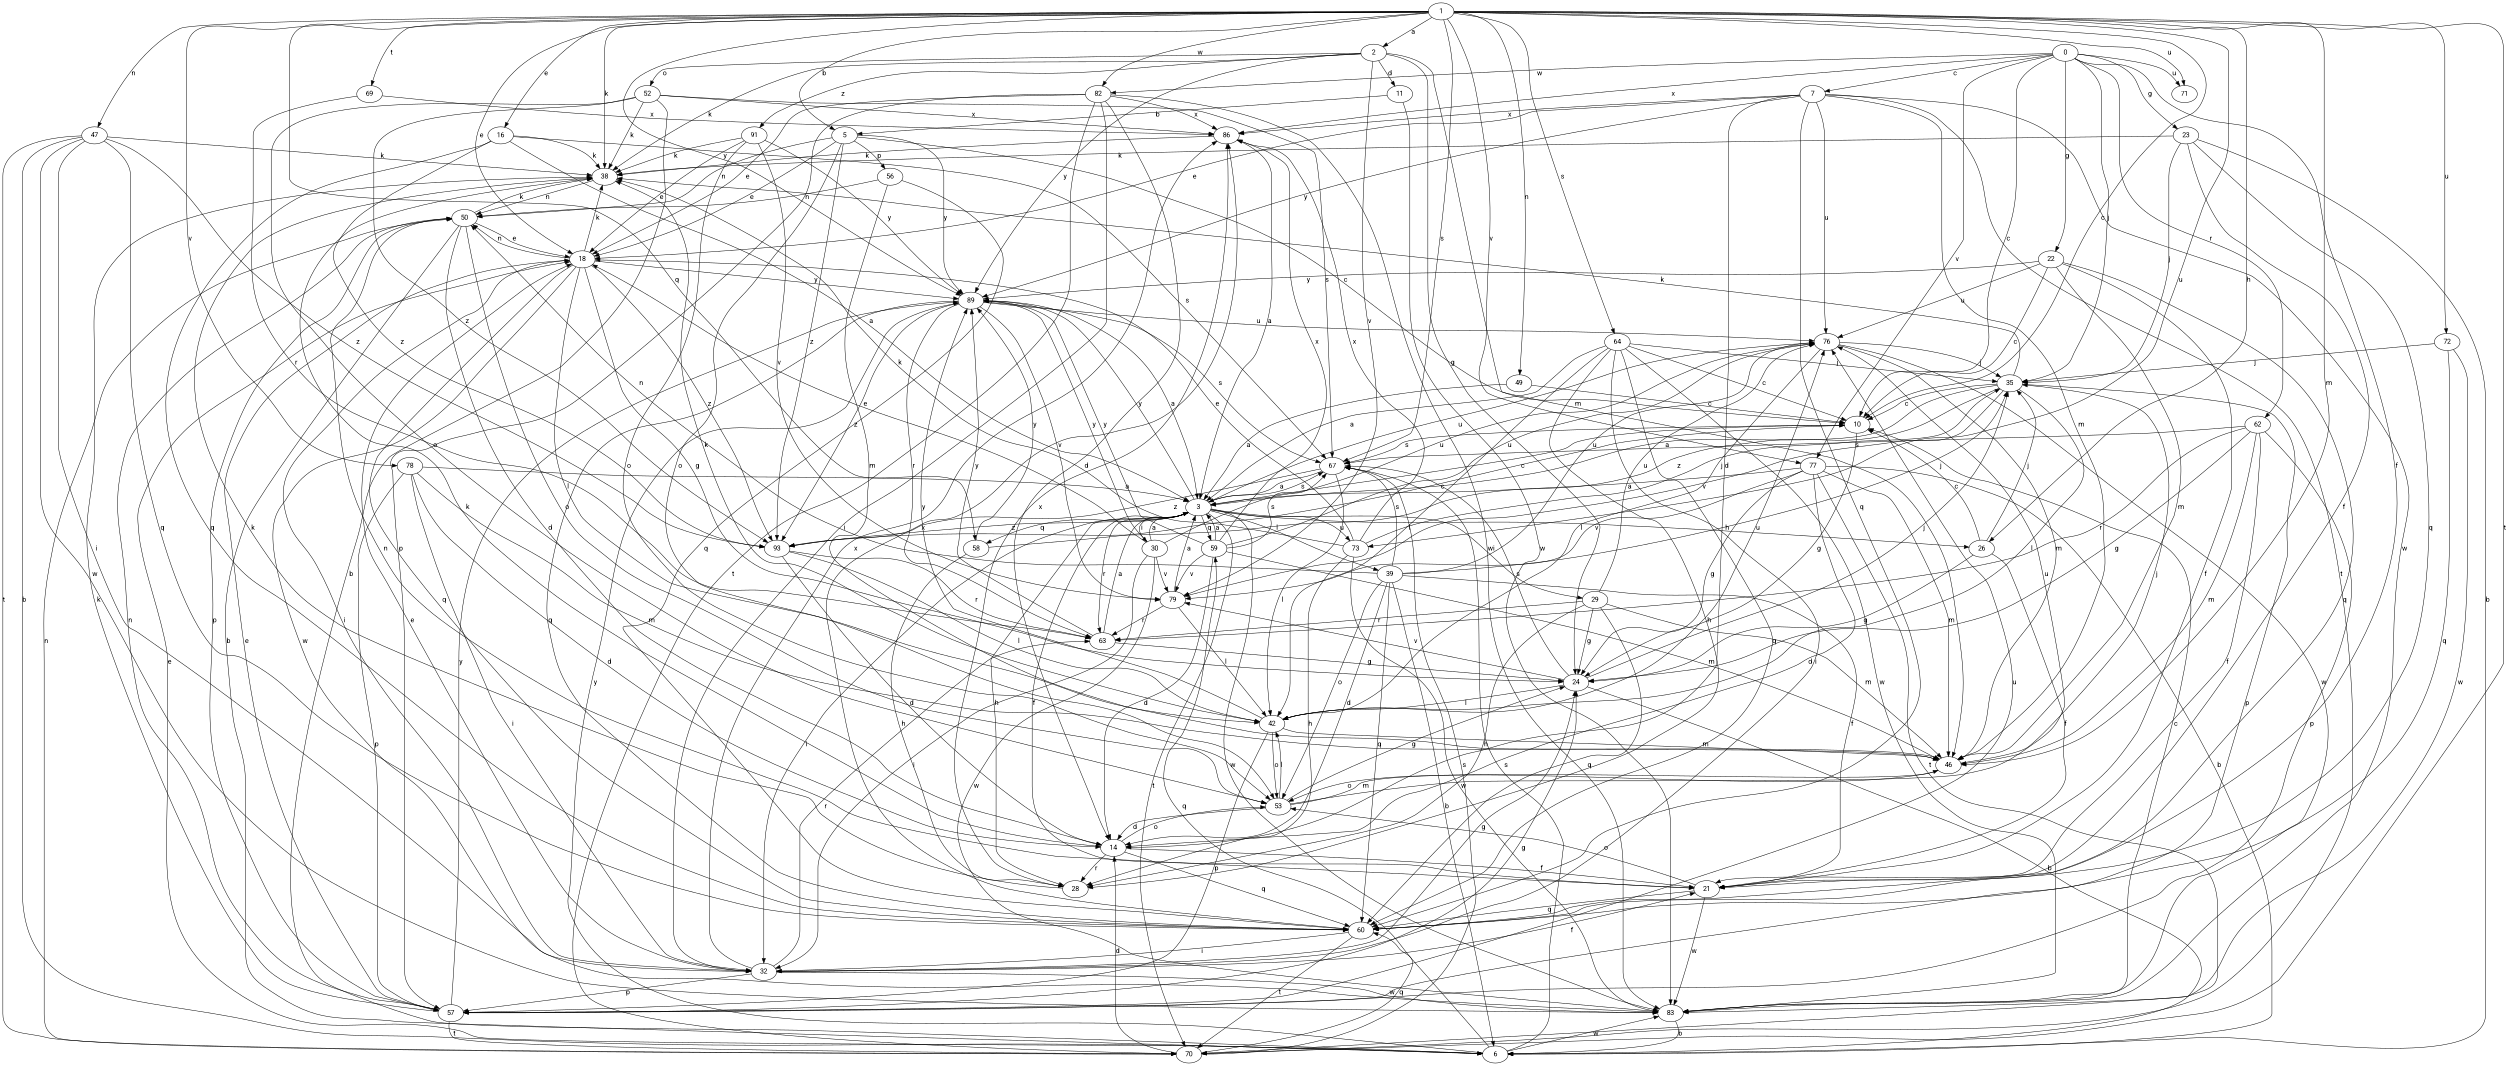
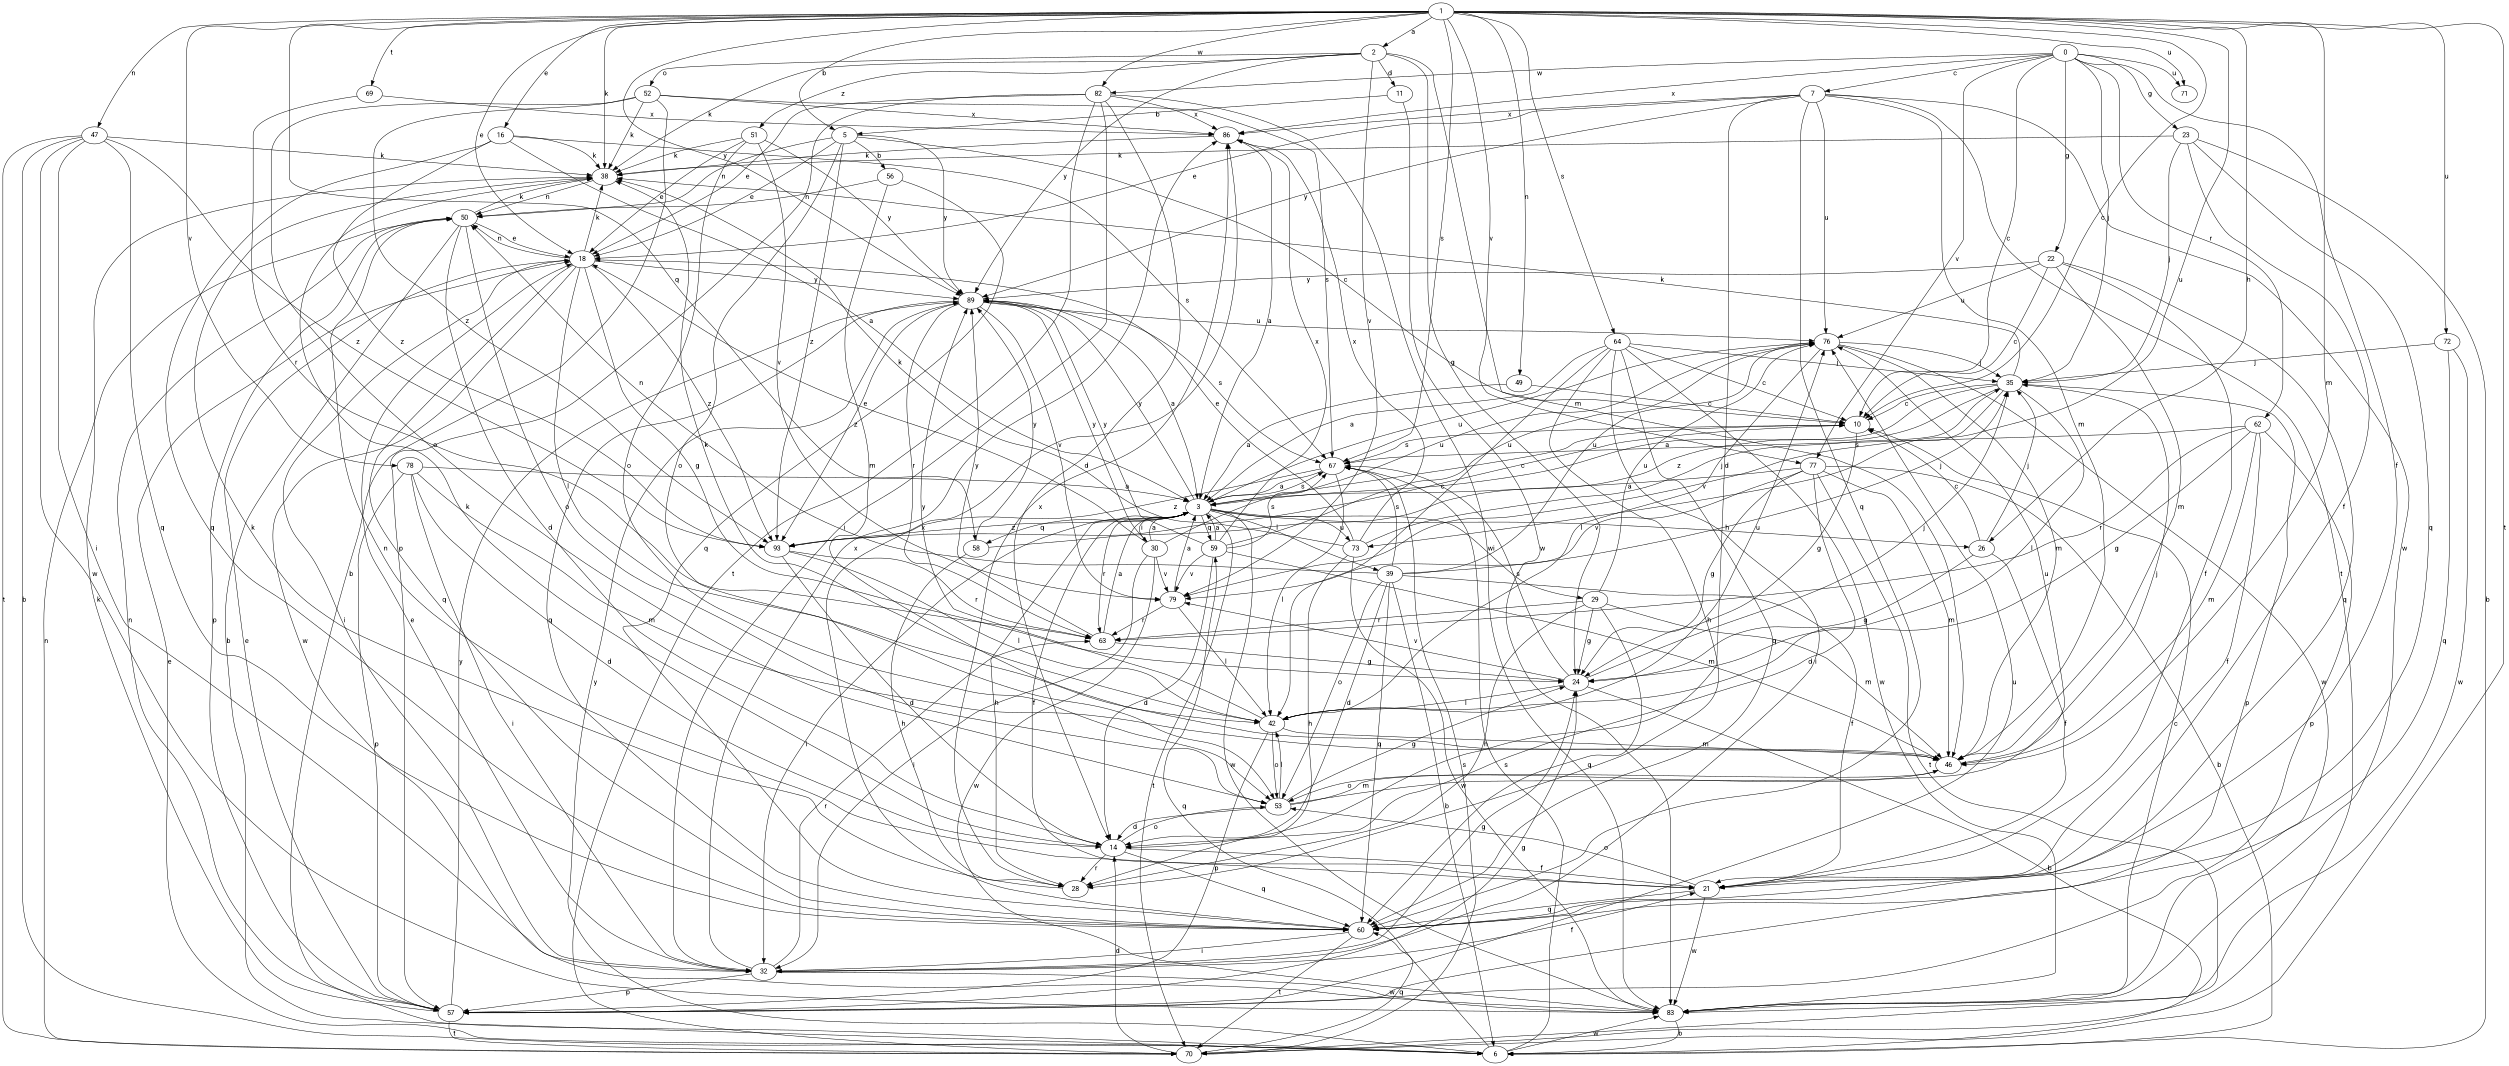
node "91": label "91" -> "51"
edge "5" -> "56": label "p" -> "b"
